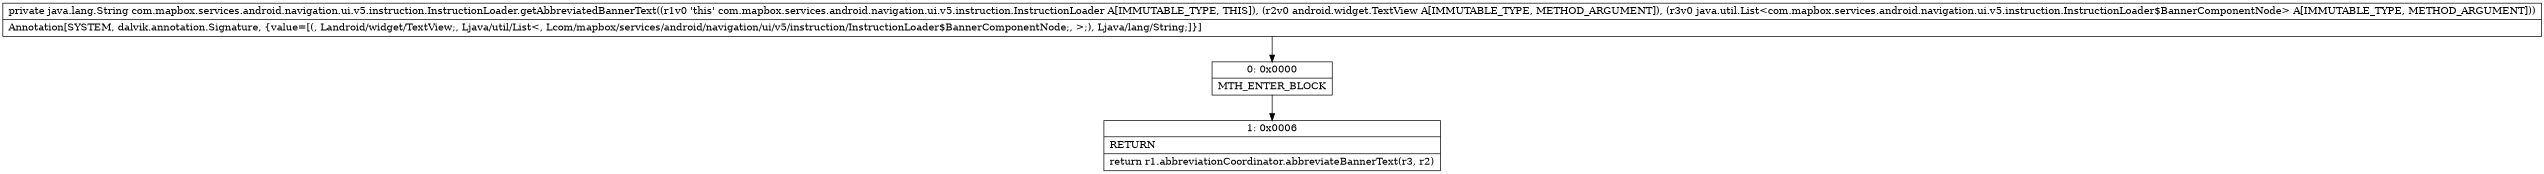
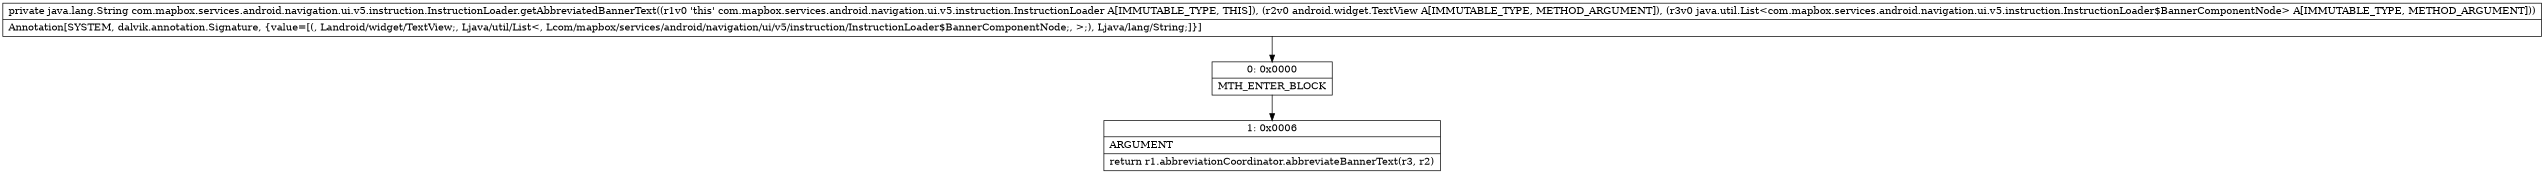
node "1: 0x0006": text "RETURN" -> "ARGUMENT"
